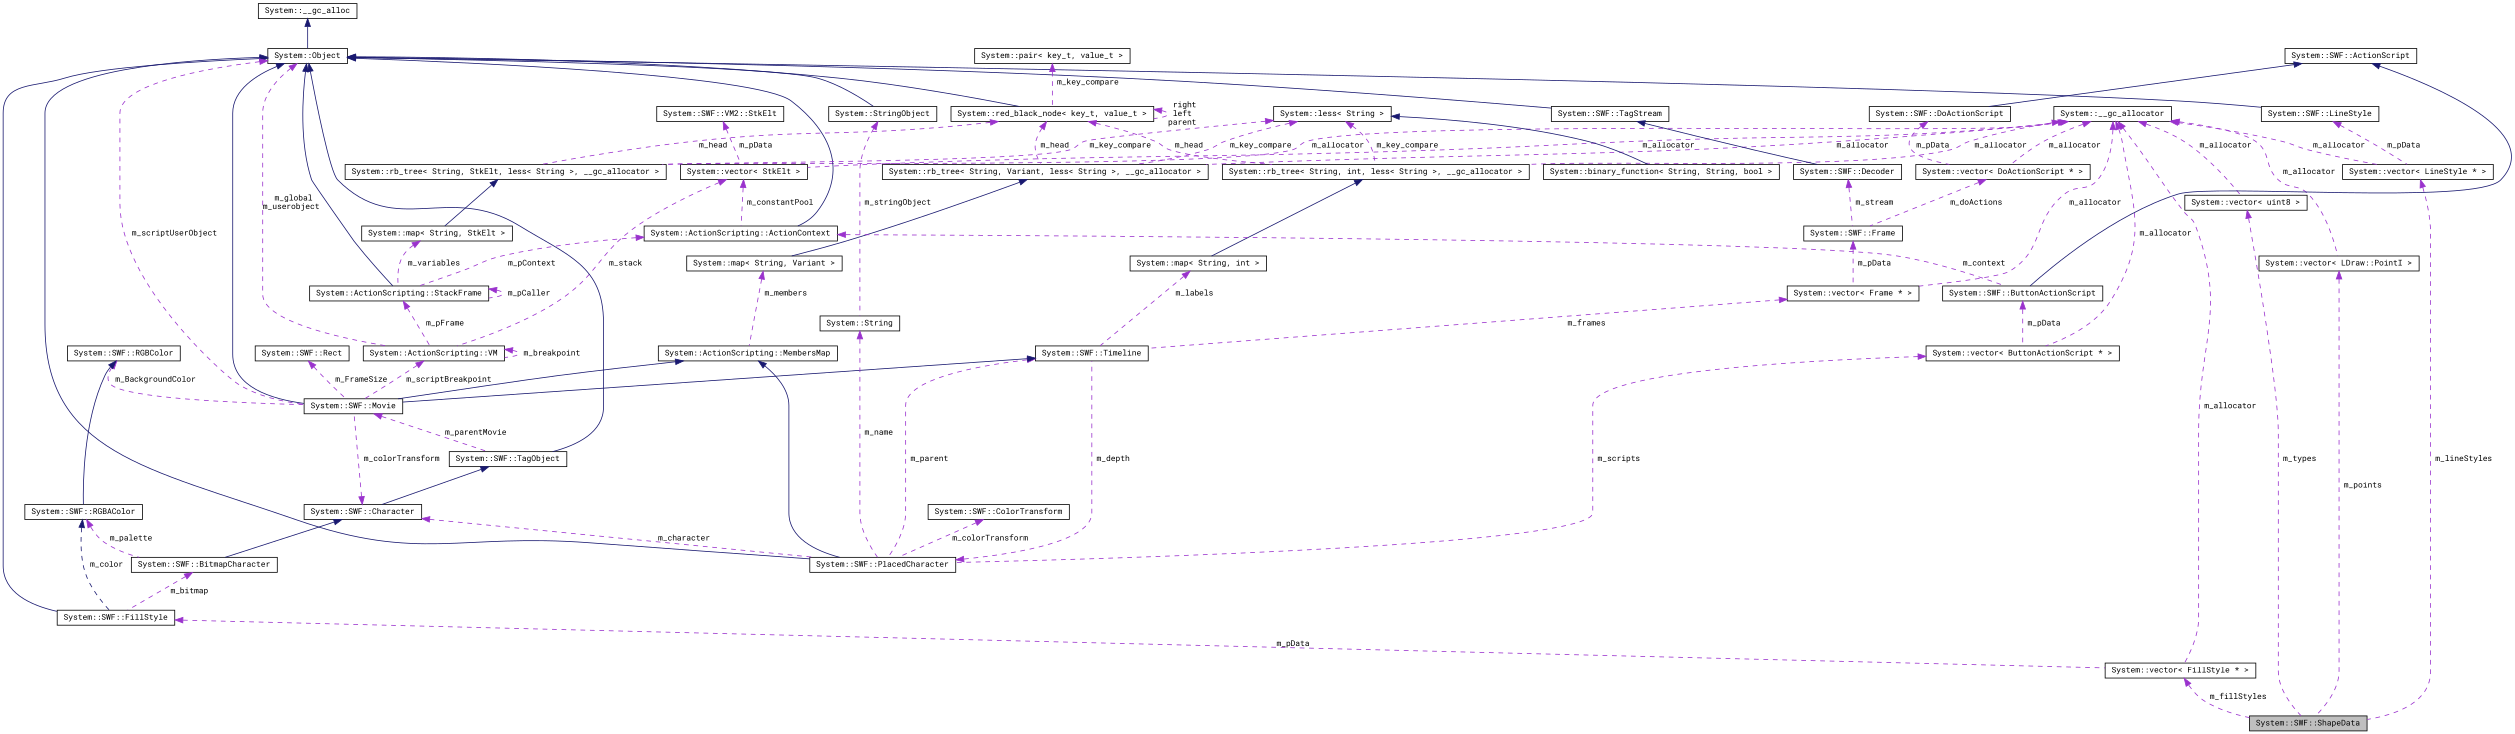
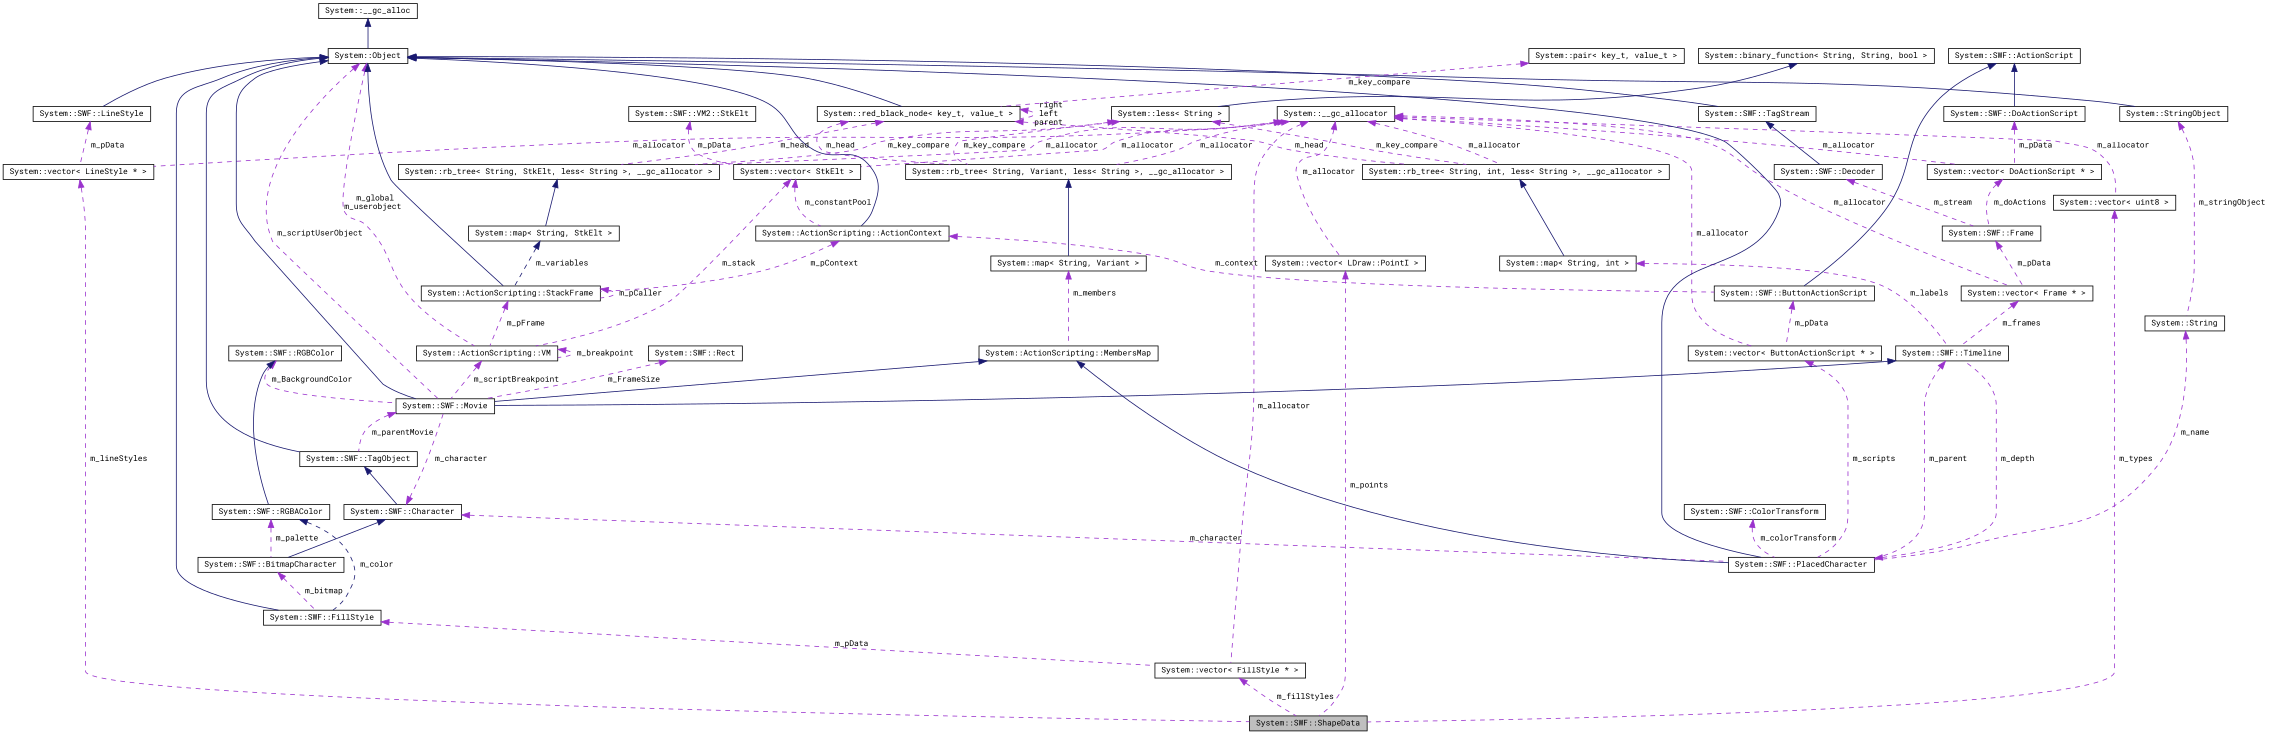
edge "System::binary_function< String, String, bool >" -> "System::less< String >": reversed
edge "System::ActionScripting::StackFrame" -> "System::map< String, StkElt >": color darkorchid3 -> midnightblue
edge "System::SWF::Movie" -> "System::SWF::Character": label " m_colorTransform" -> " m_character"
